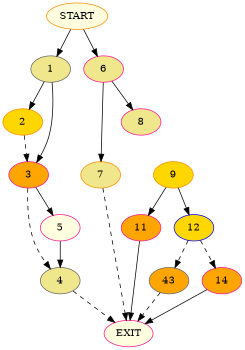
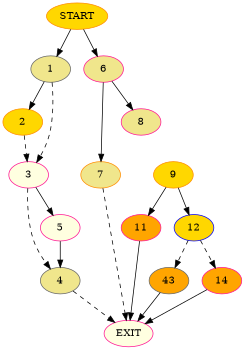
node "START": fillcolor lightyellow -> gold
edge "1" -> "3": style solid -> dashed
node "3": fillcolor orange -> lightyellow
edge "43" -> "EXIT": style dashed -> solid
